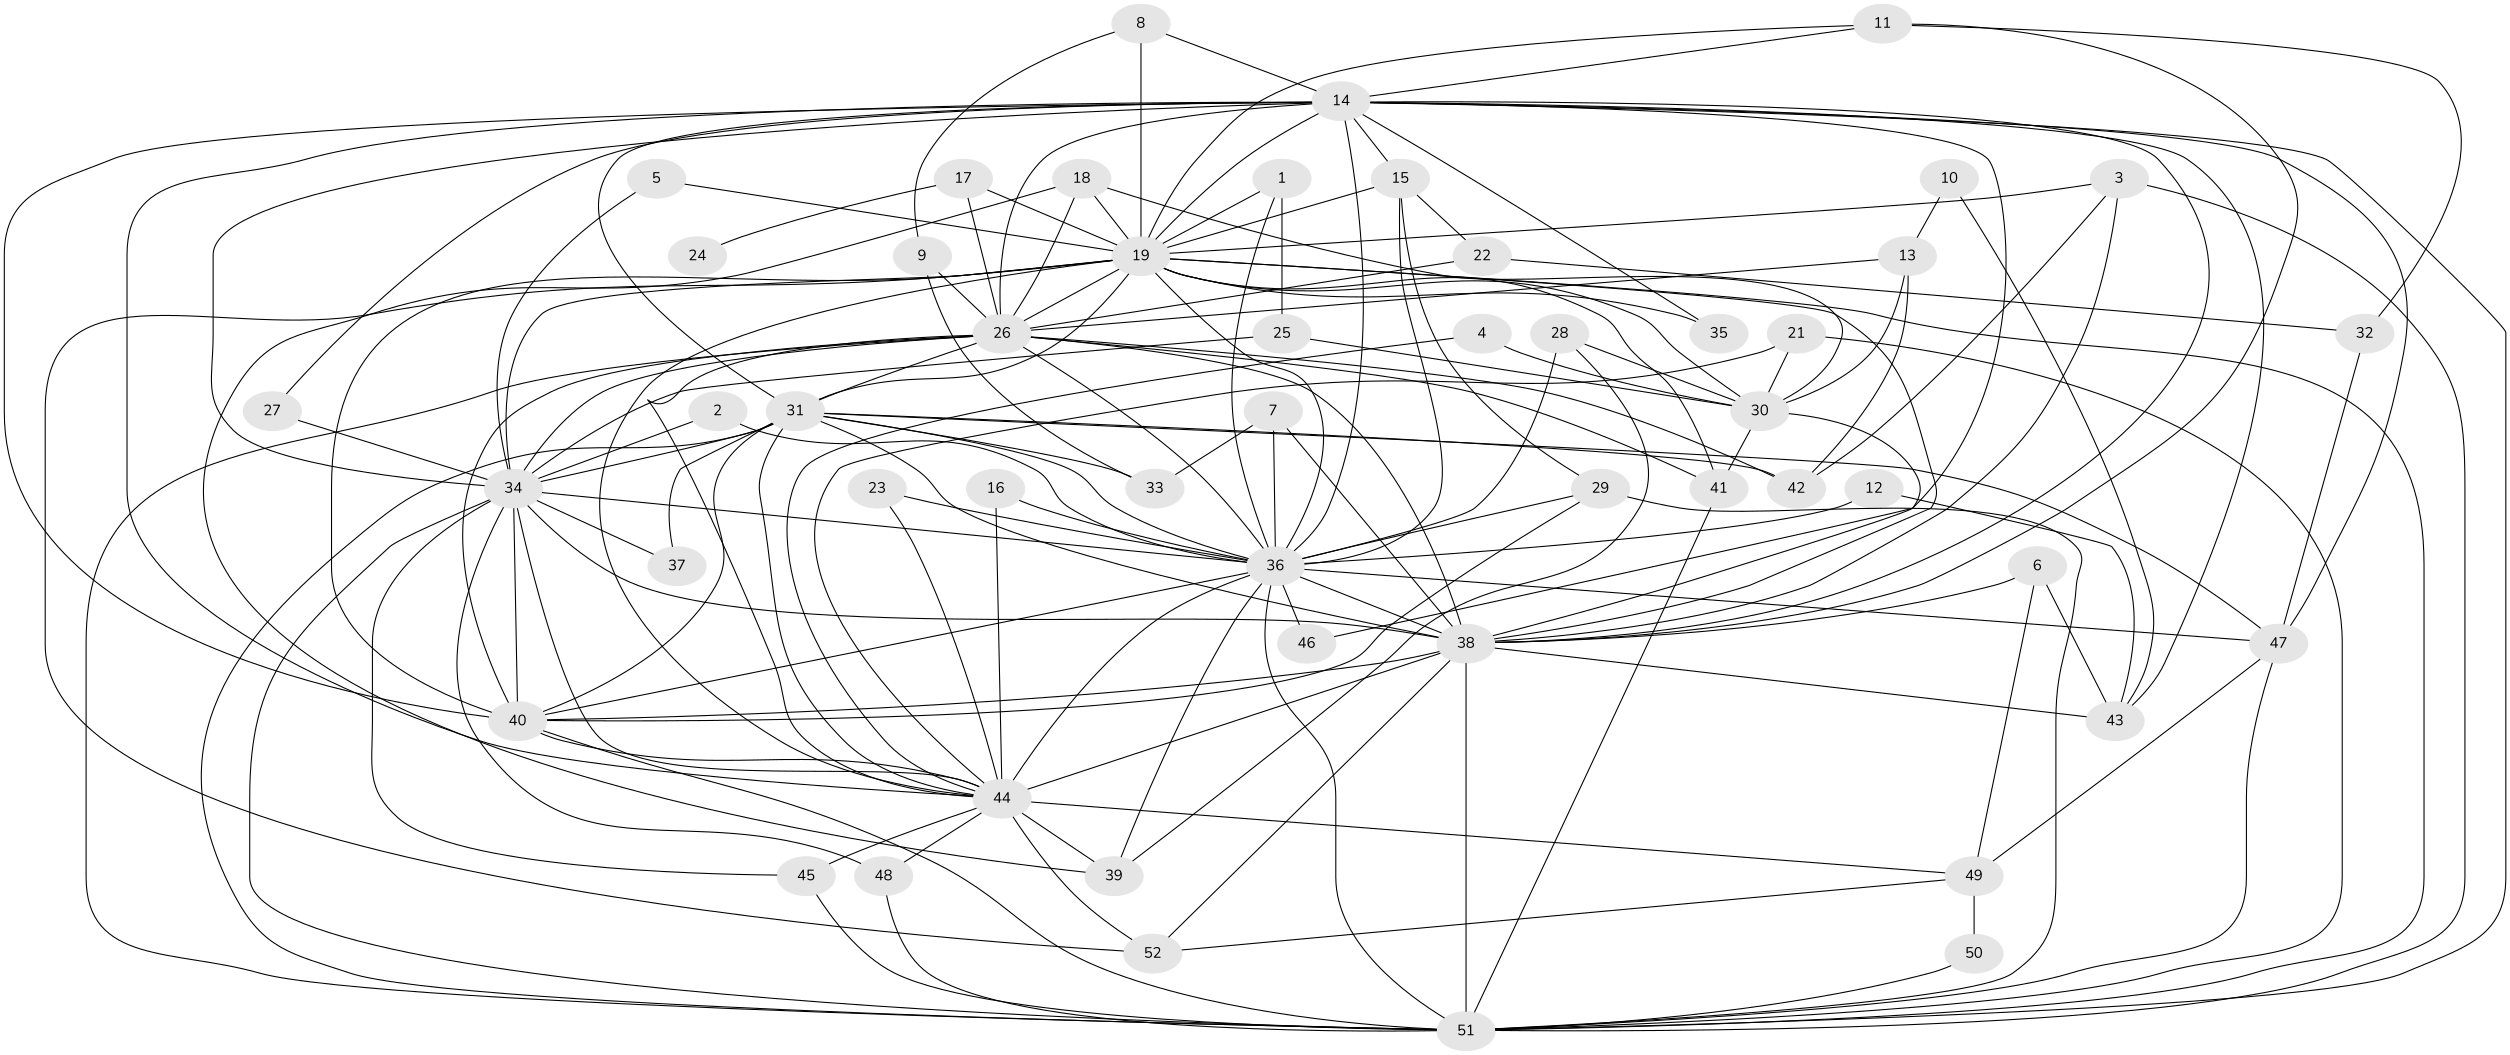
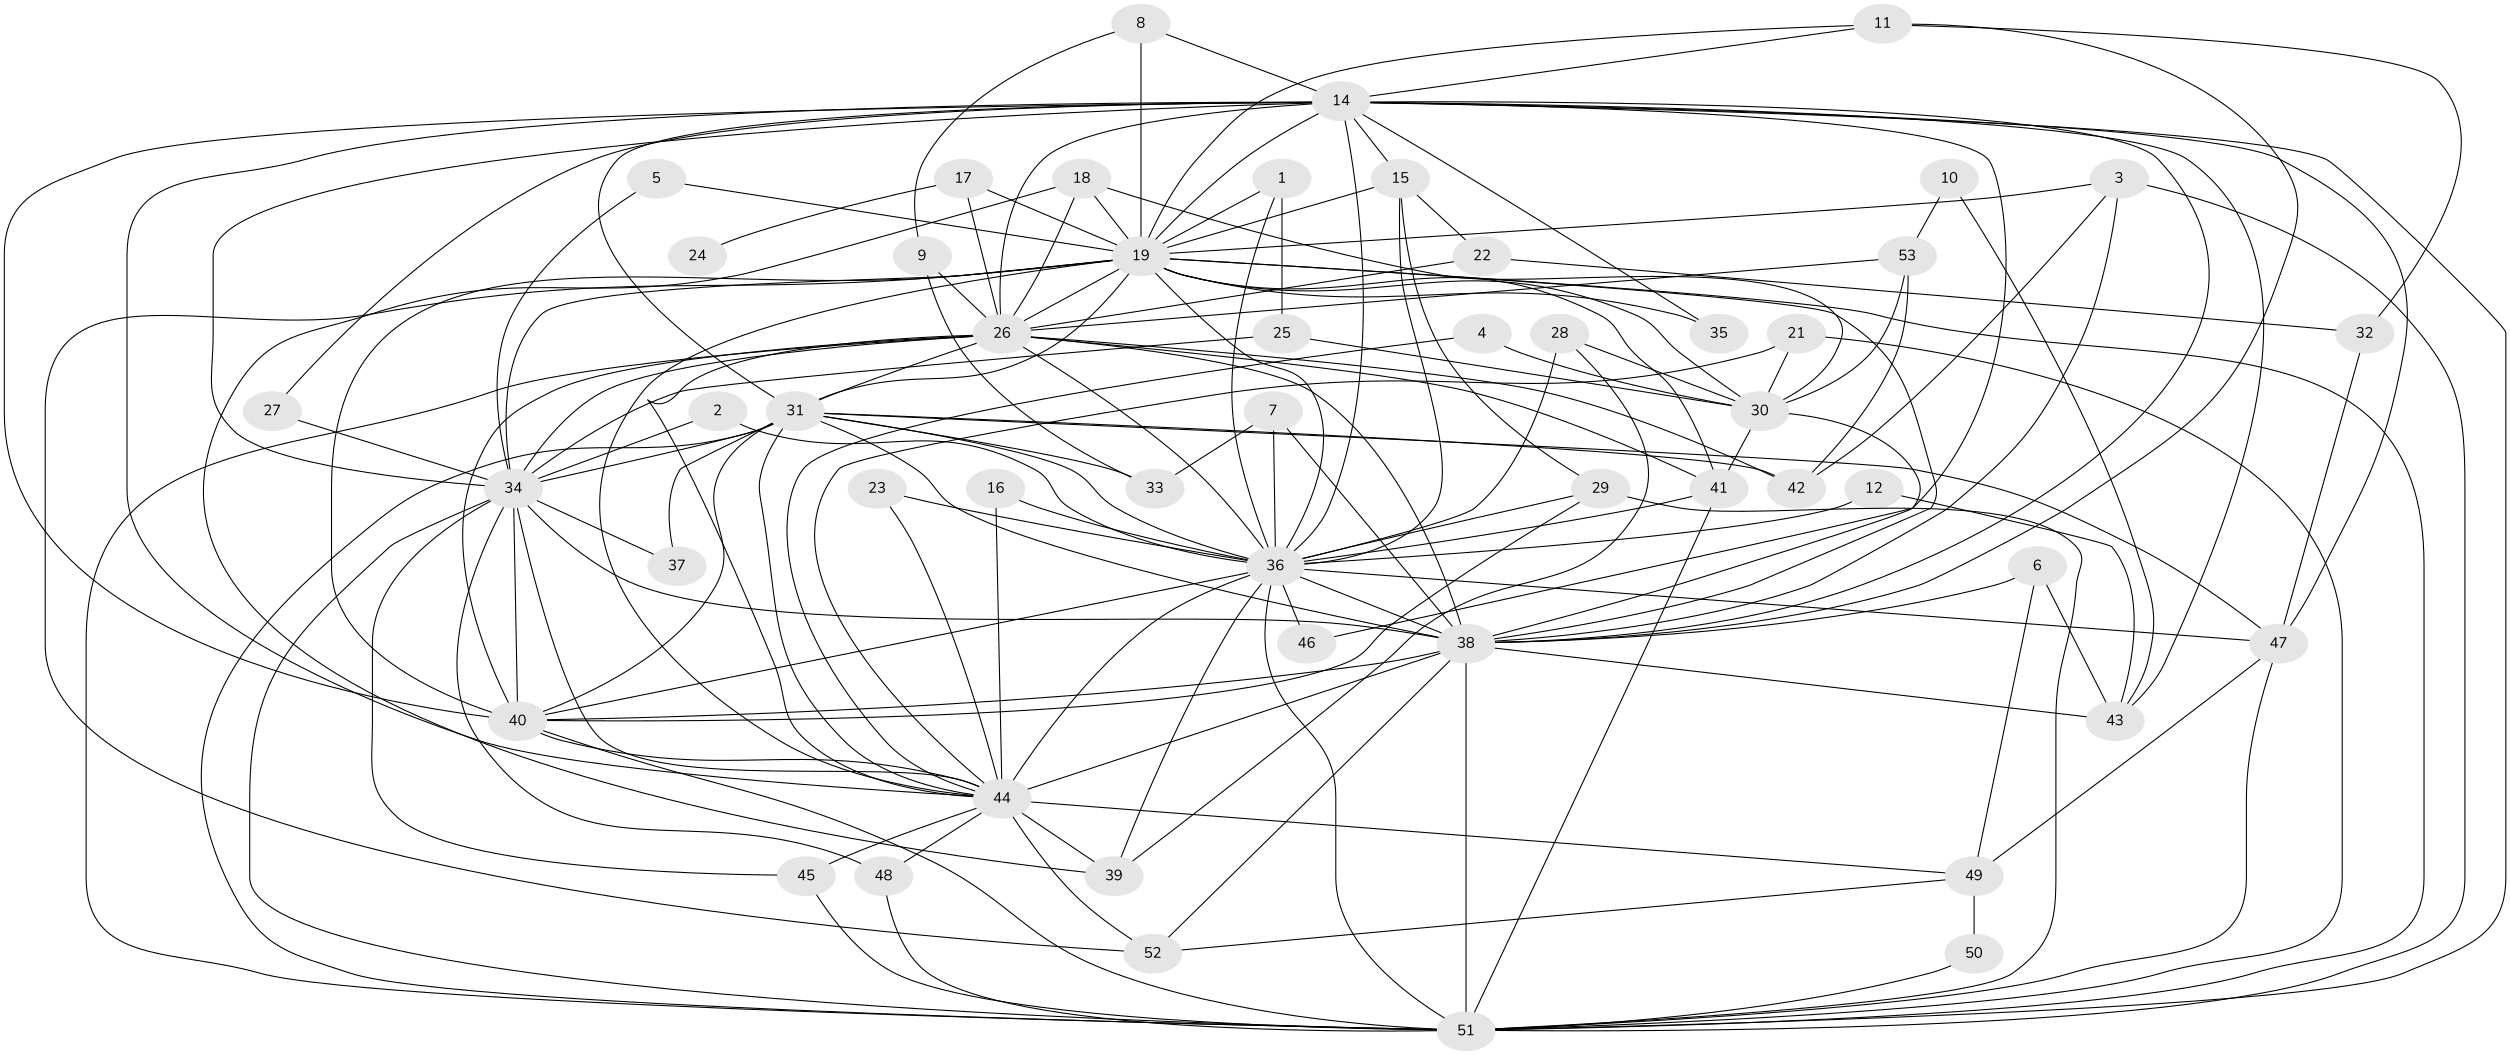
node "13": label "13" -> "53"
edge "34" -- "36": now "41" -- "36"
